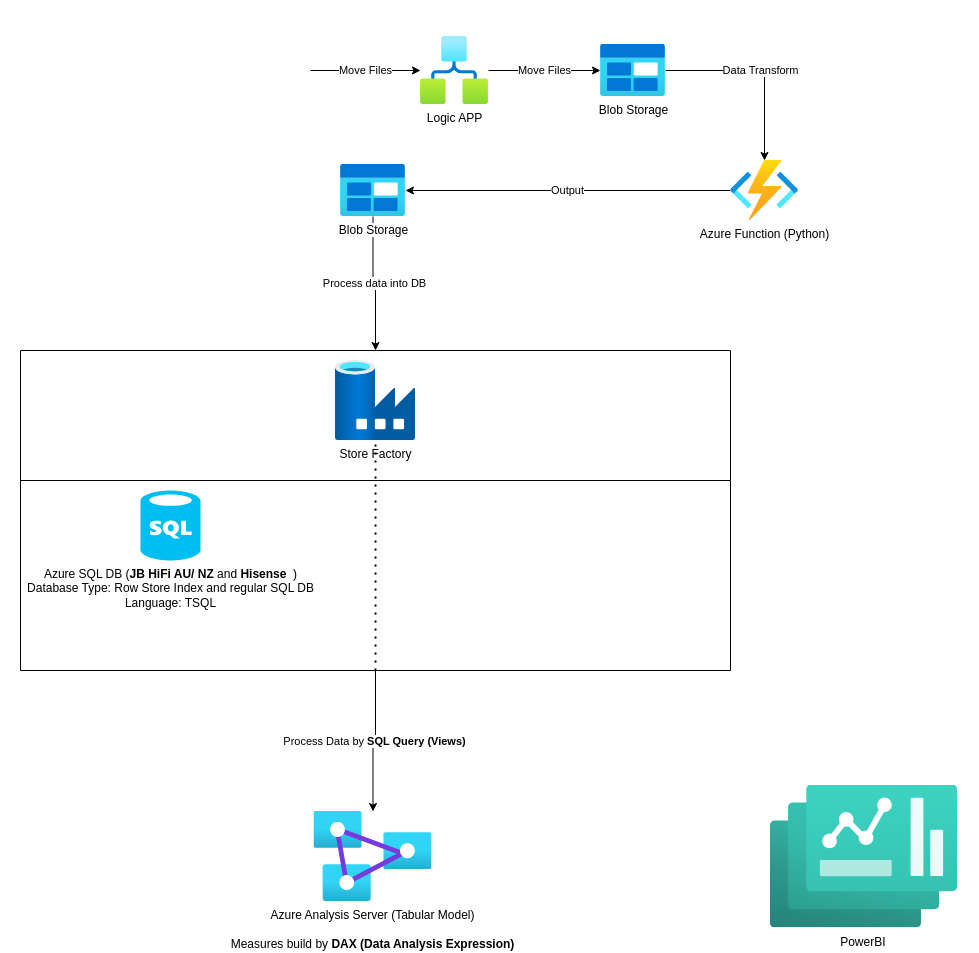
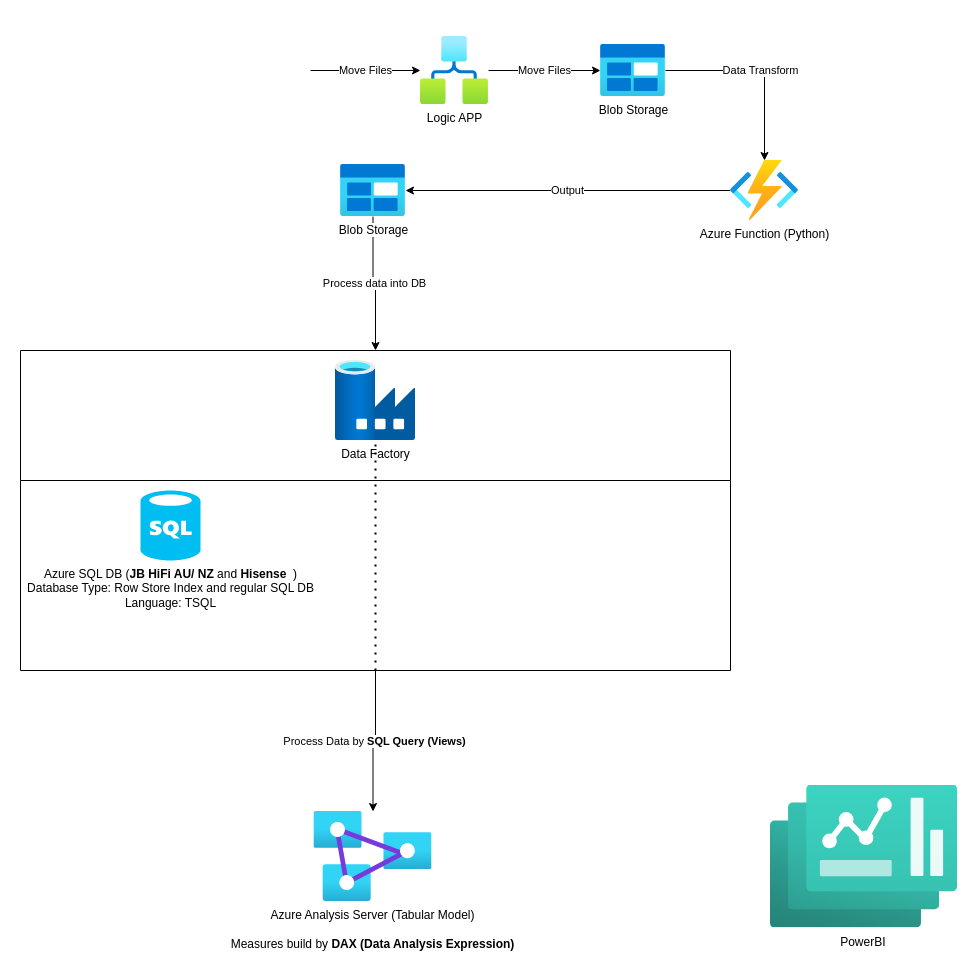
node "Store Factory": label "Store Factory" -> "Data Factory"
